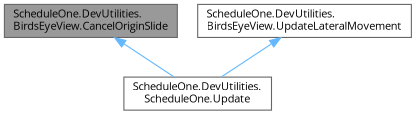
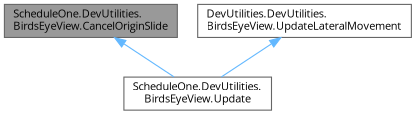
node "ScheduleOne.DevUtilities. BirdsEyeView.UpdateLateralMovement": label "ScheduleOne.DevUtilities. BirdsEyeView.UpdateLateralMovement" -> "DevUtilities.DevUtilities. BirdsEyeView.UpdateLateralMovement"
node "ScheduleOne.DevUtilities. ScheduleOne.Update": label "ScheduleOne.DevUtilities. ScheduleOne.Update" -> "ScheduleOne.DevUtilities. BirdsEyeView.Update"
